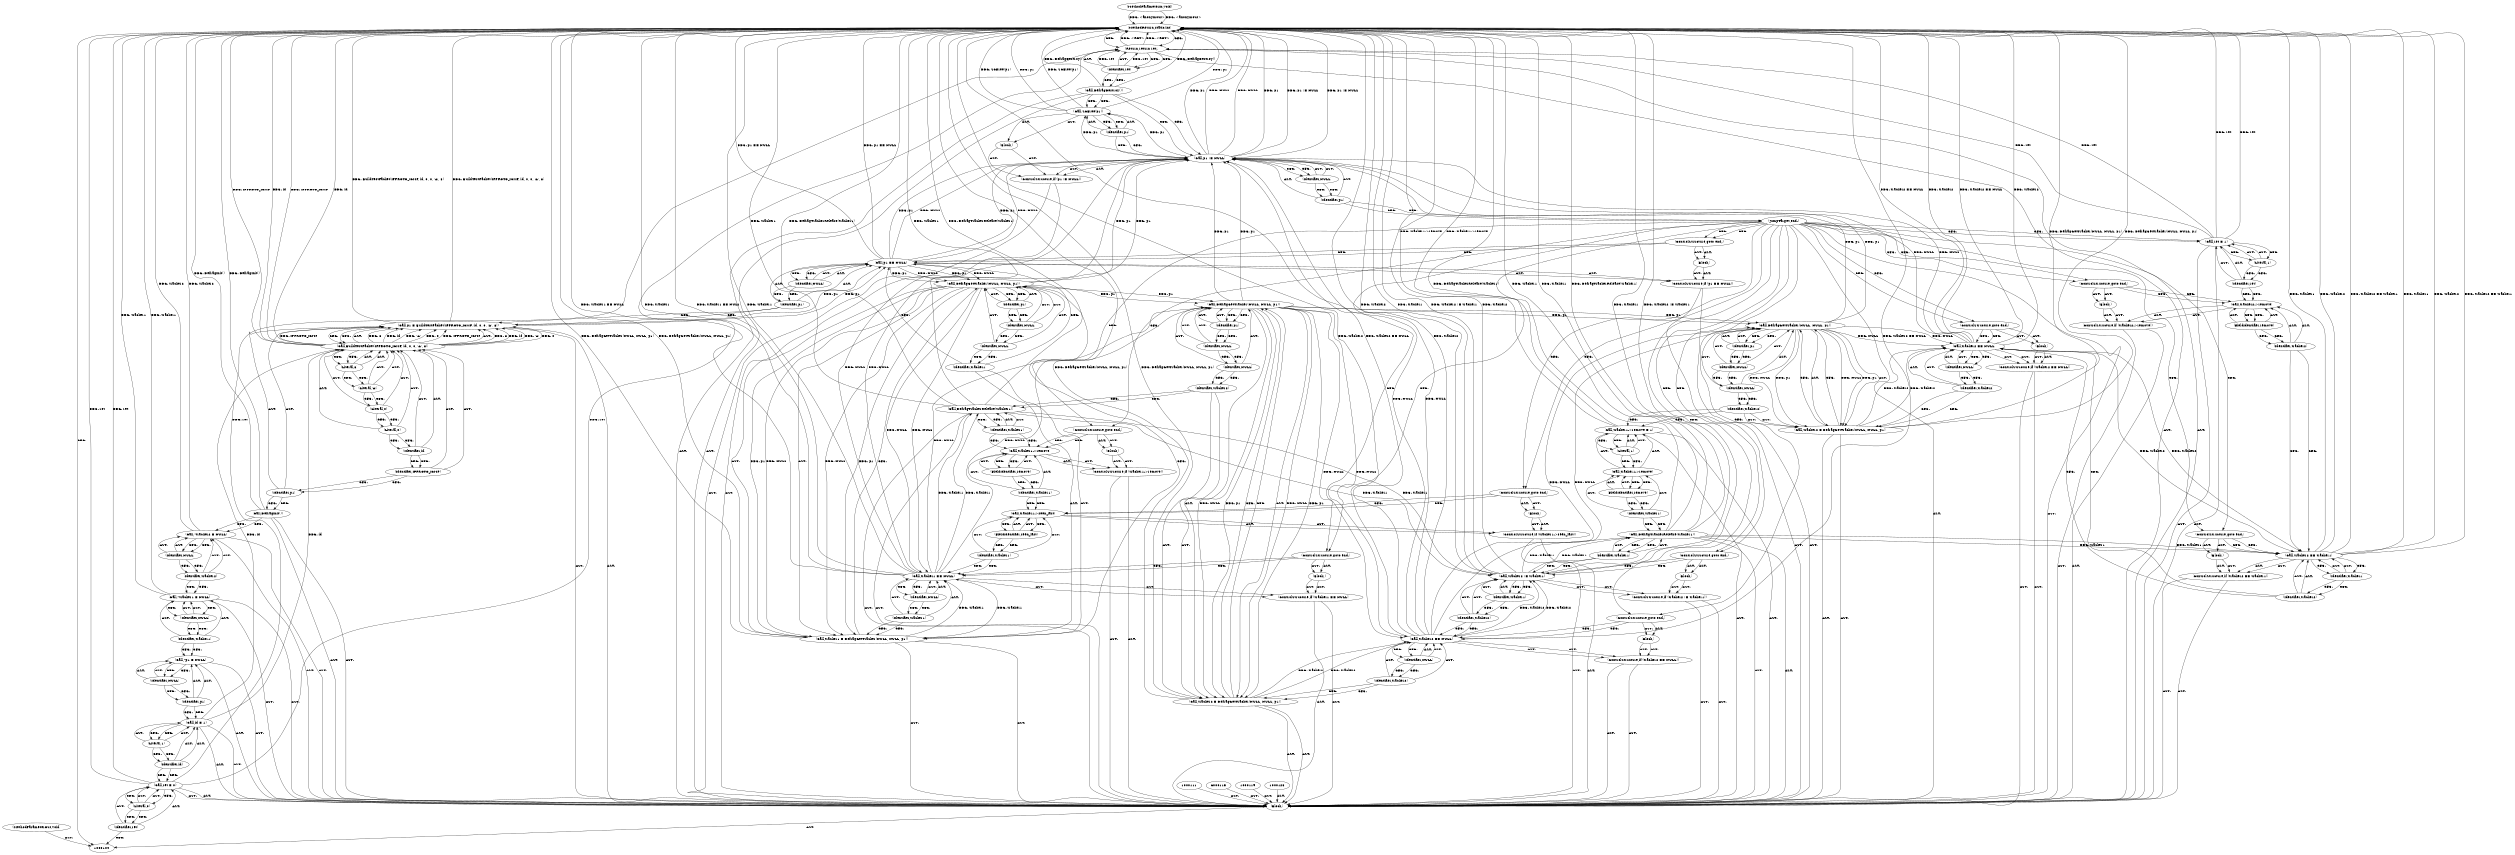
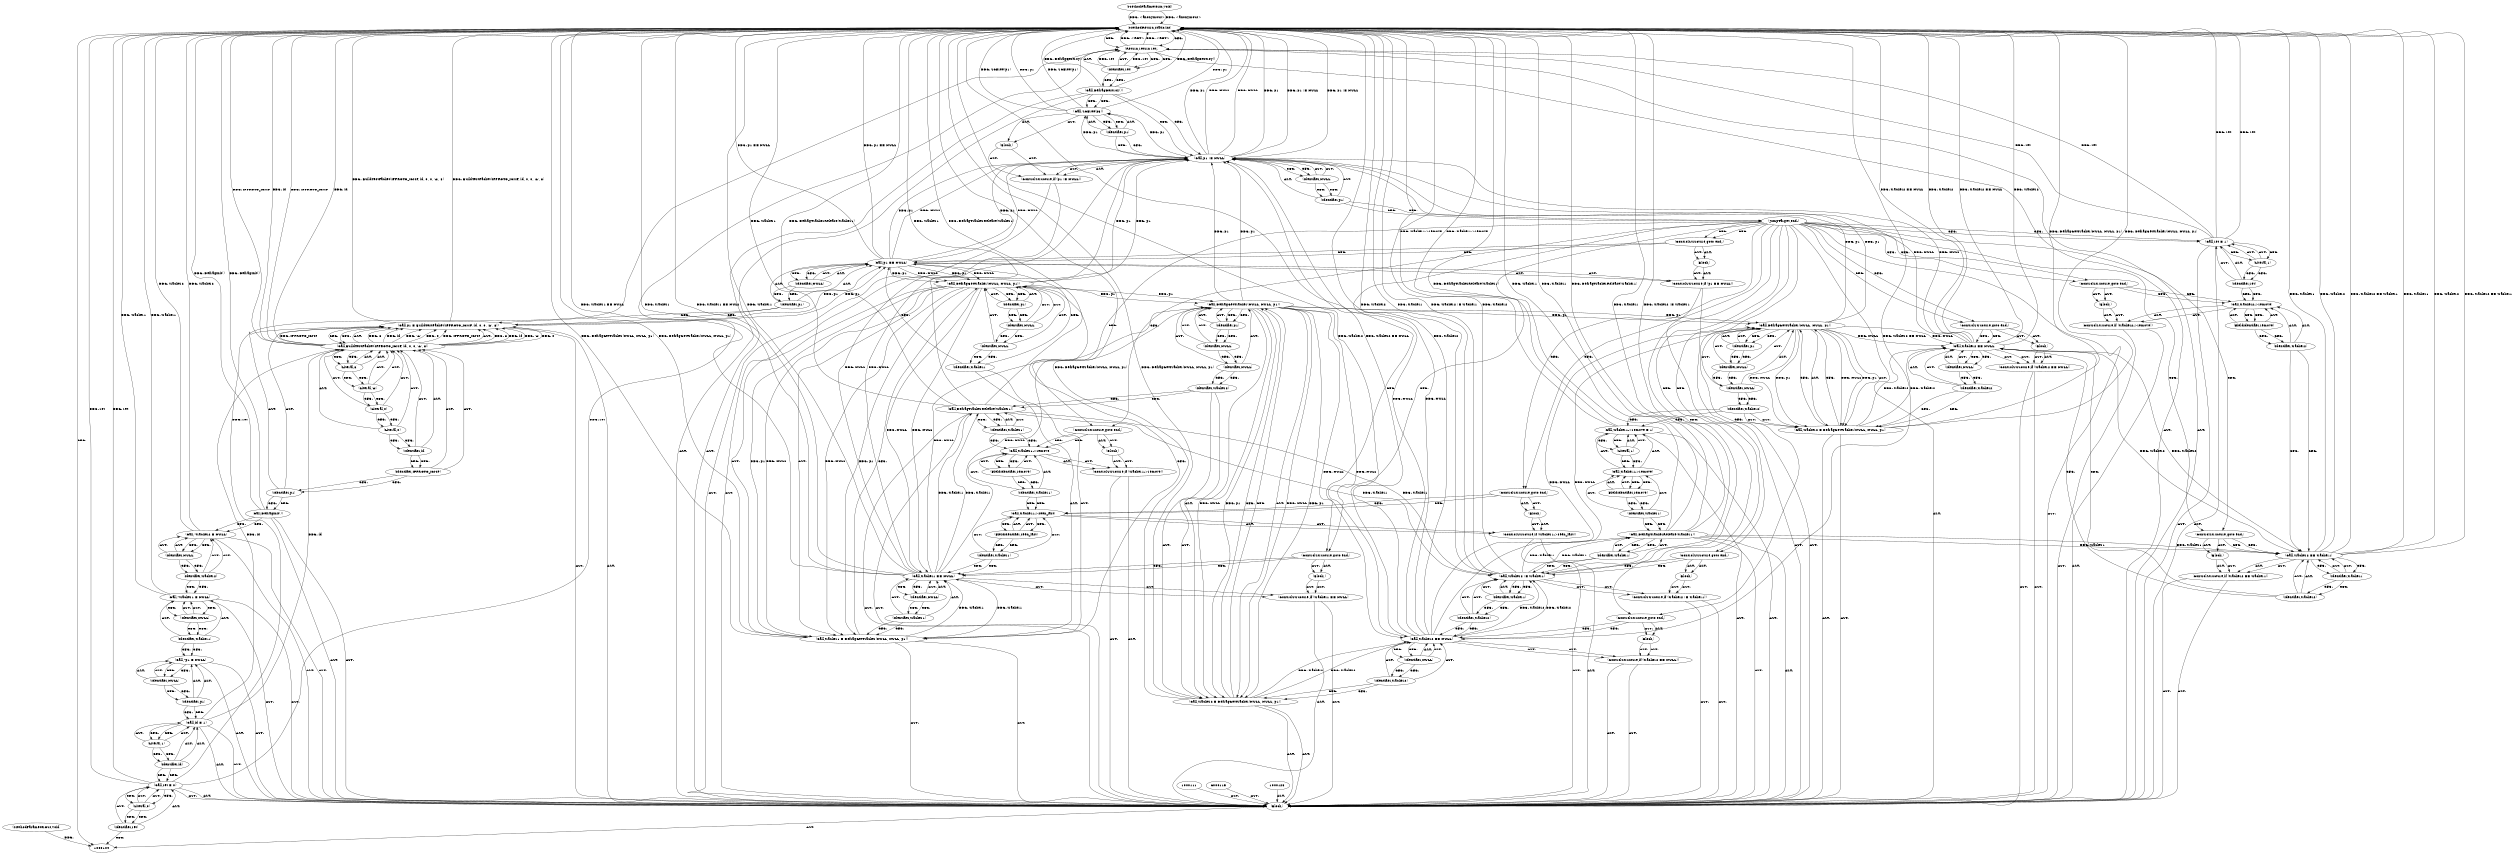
node "(Call,SCFree(p1))": label "(Call,SCFree(p1))" -> "(Call,SCFree(p3))"
node "1000119": removed
edge "(MethodParameterOut,void)" -> "1000104": label "AST: " -> "DDG: "
